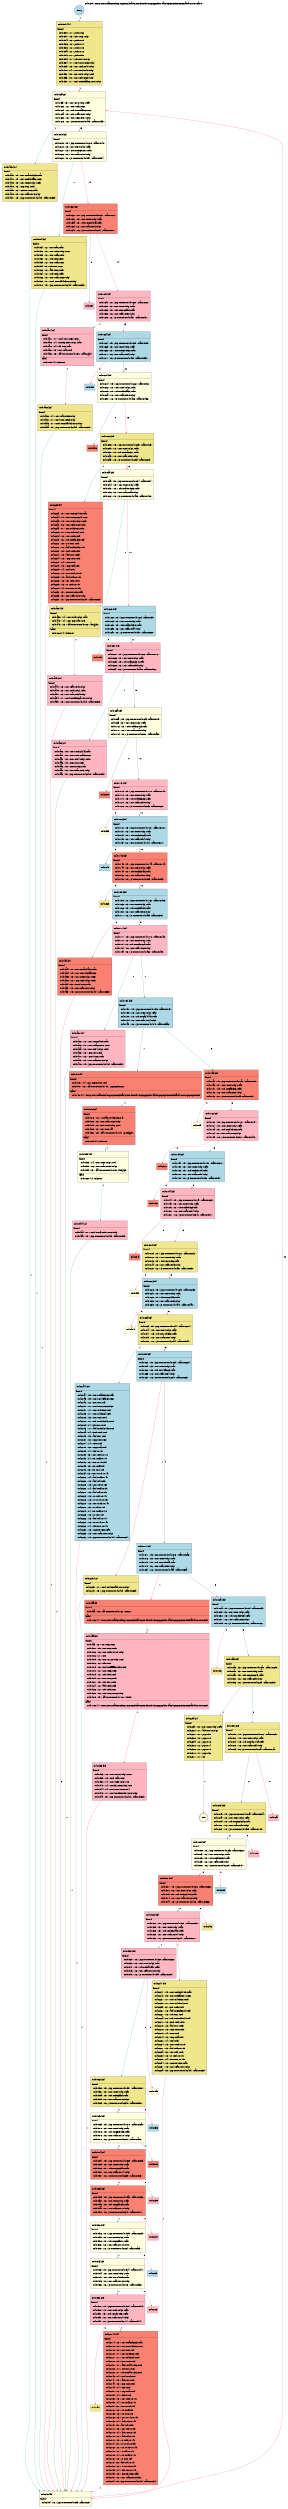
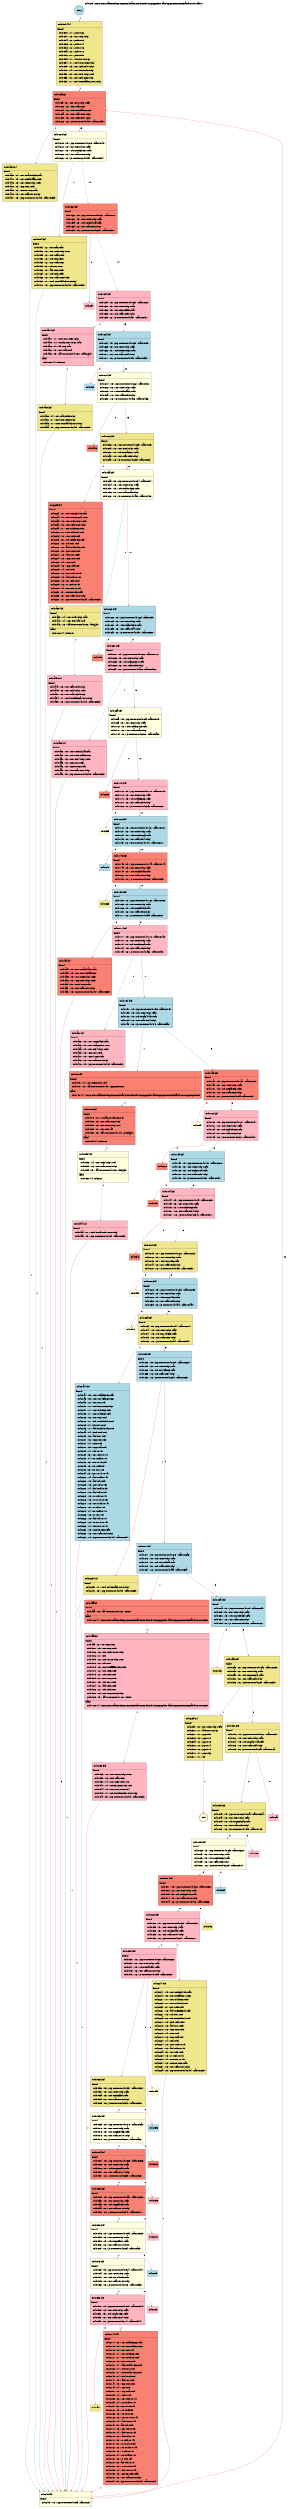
node "0x4015ff [26]": fillcolor lightyellow -> salmon
